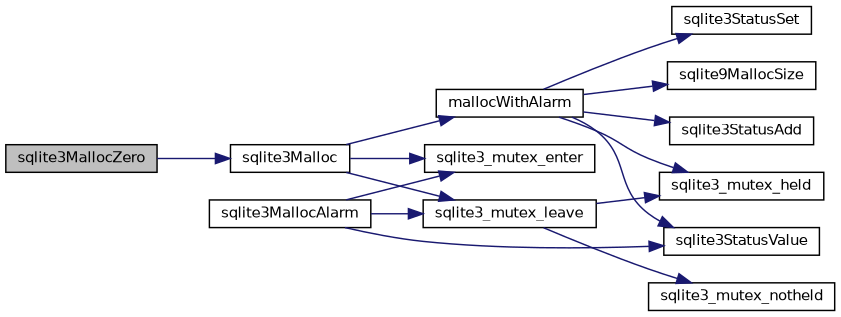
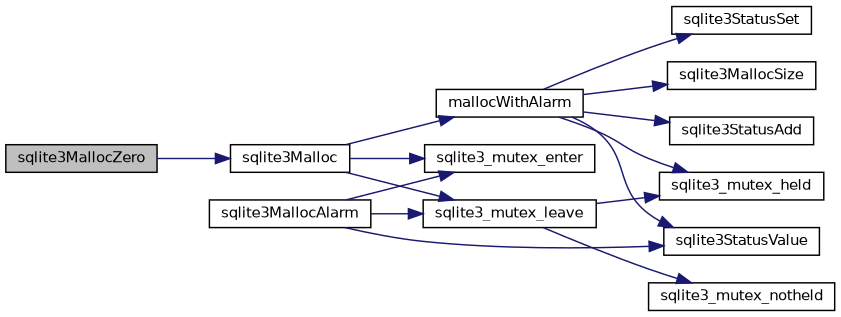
node "sqlite9MallocSize": label "sqlite9MallocSize" -> "sqlite3MallocSize"
